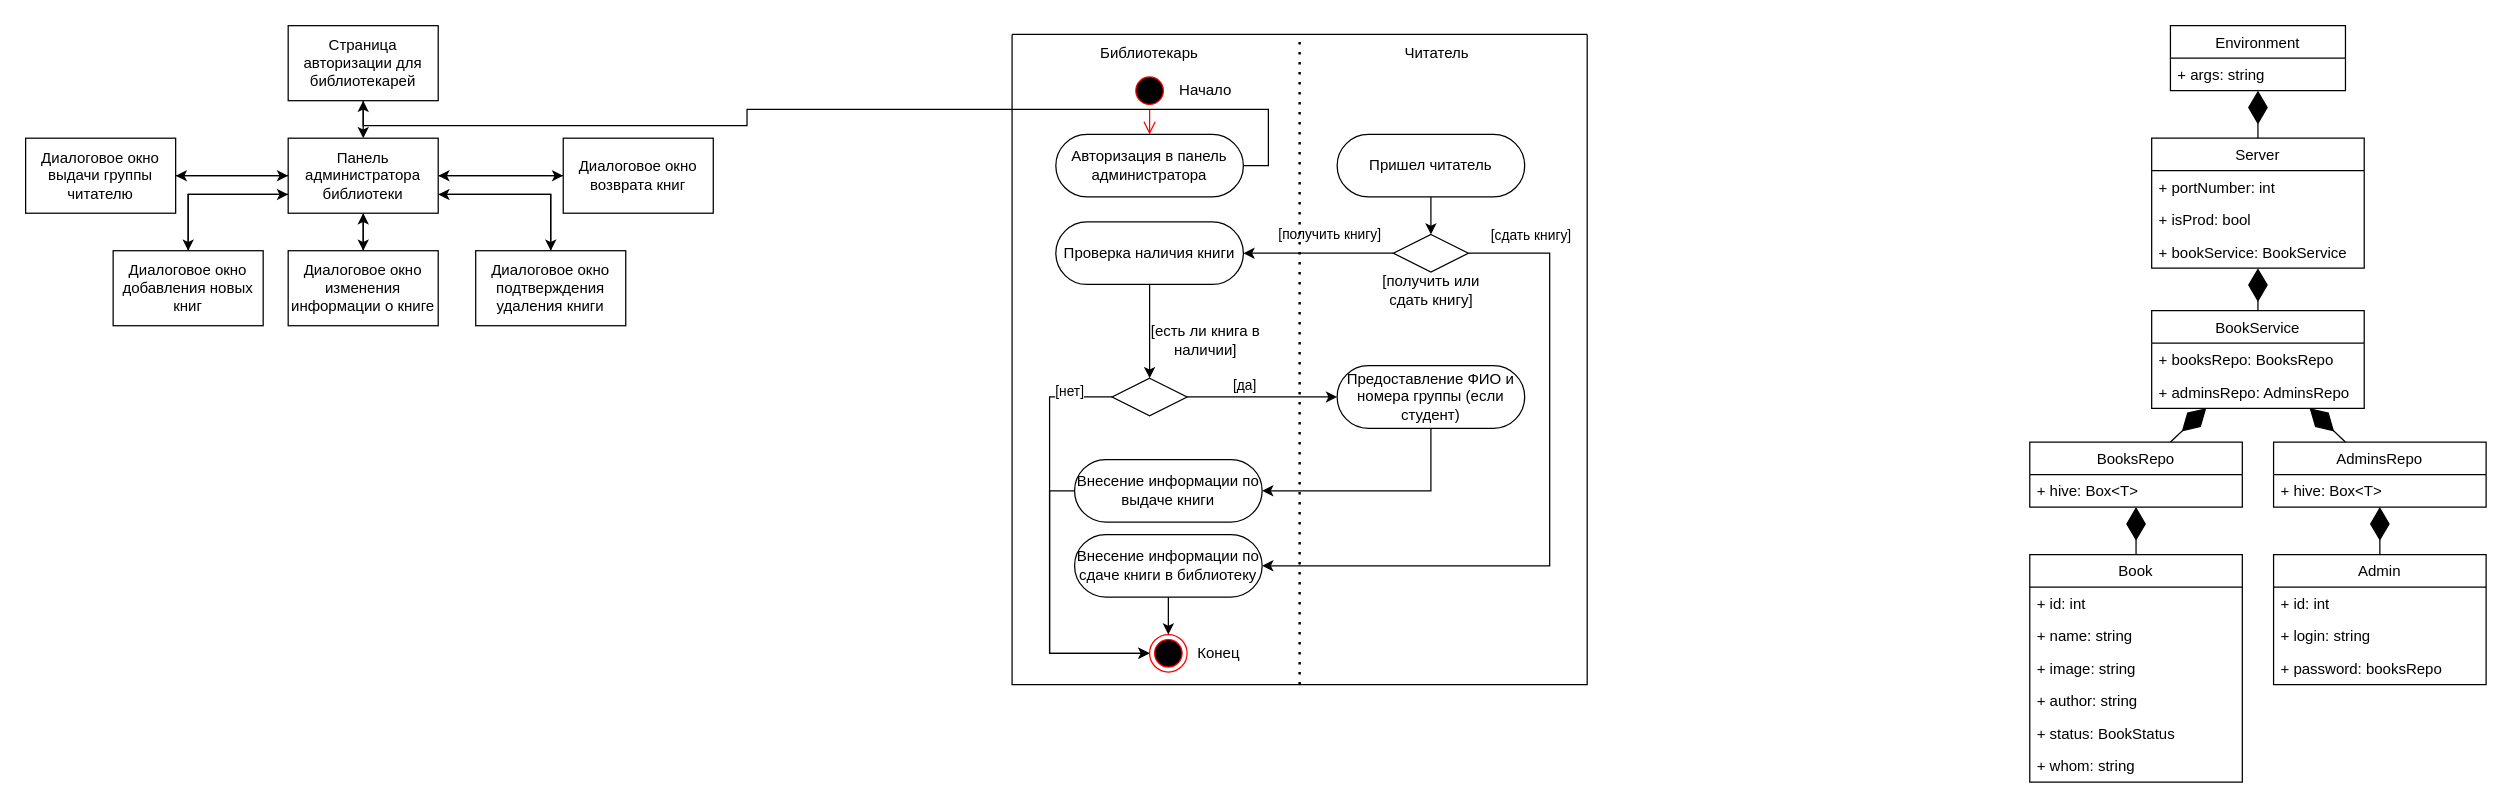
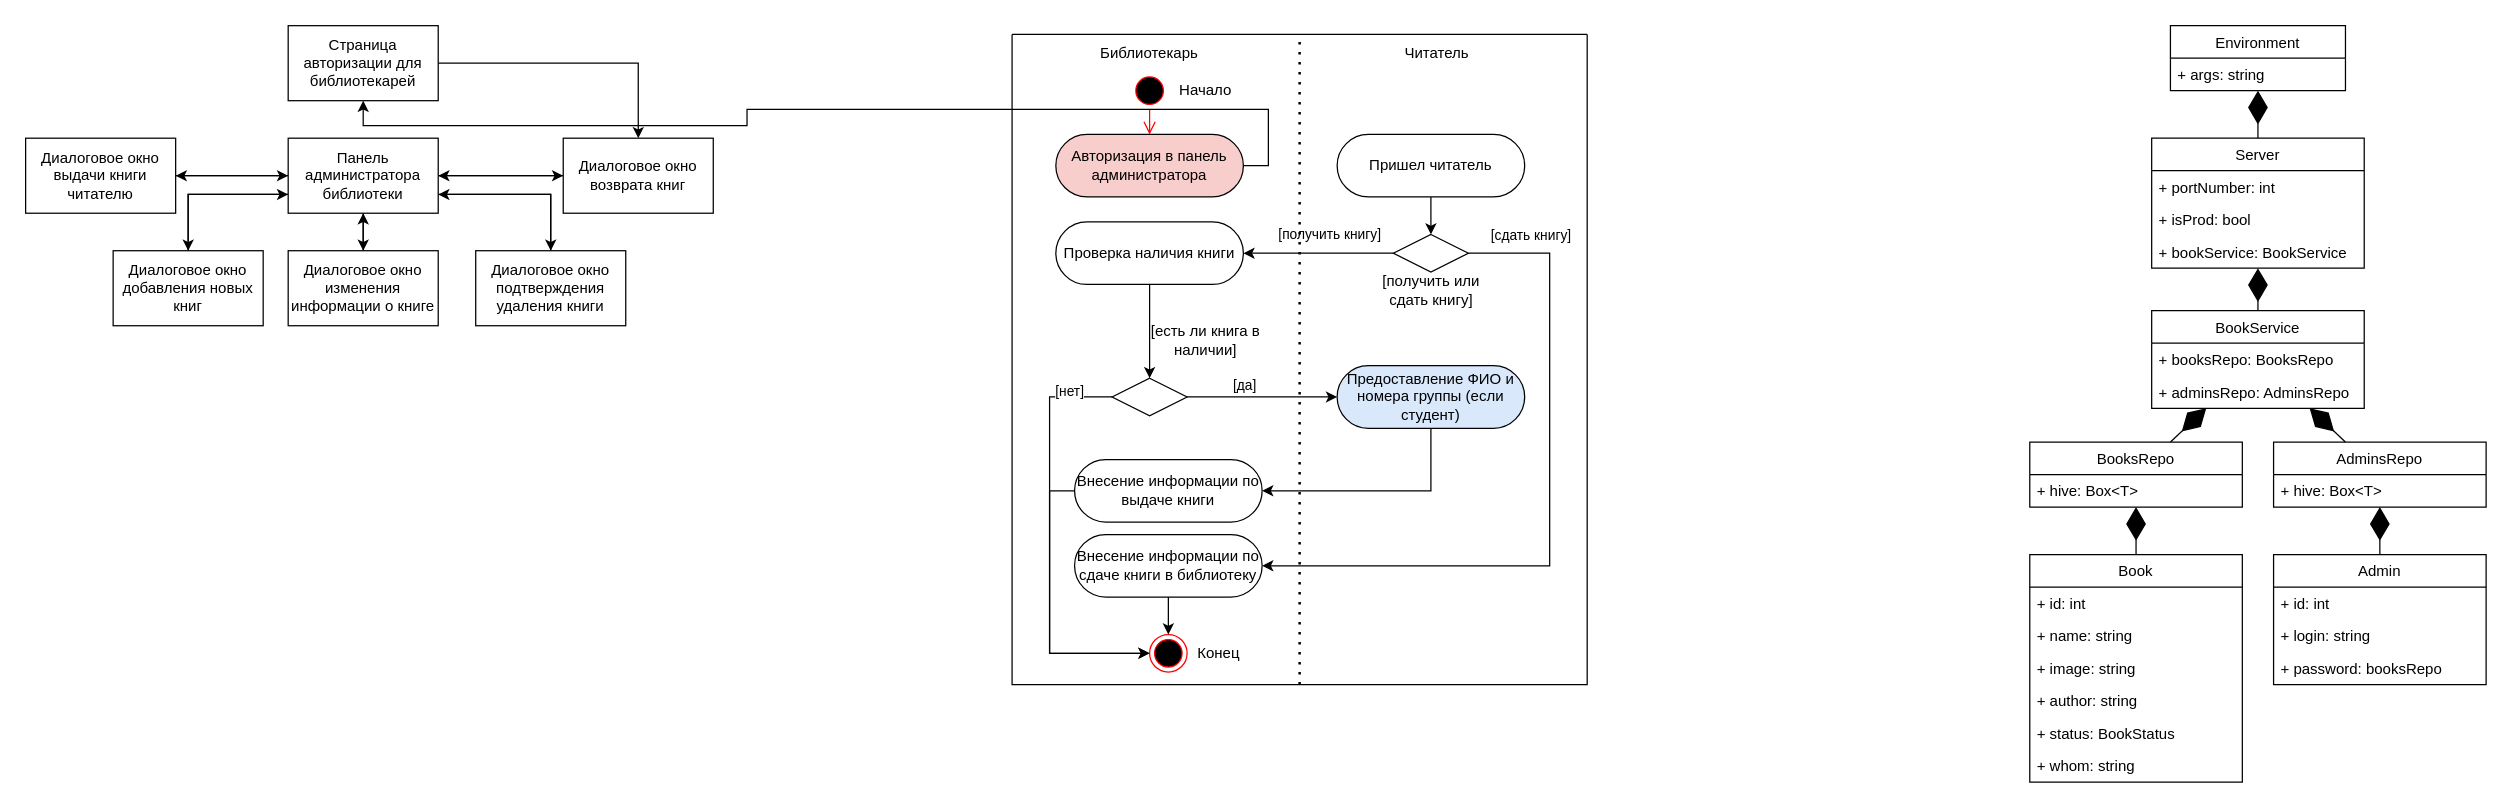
edge "Страница авторизации для библиотекарей" -> "Панель администратора библиотеки": now "Страница авторизации для библиотекарей" -> "Диалоговое окно возврата книг"
node "Авторизация в панель администратора": fillcolor #ffffff -> #f8cecc
node "Диалоговое окно выдачи группы читателю": label "Диалоговое окно выдачи группы читателю" -> "Диалоговое окно выдачи книги читателю"
node "Предоставление ФИО и номера группы (если студент)": fillcolor #ffffff -> #dae8fc
